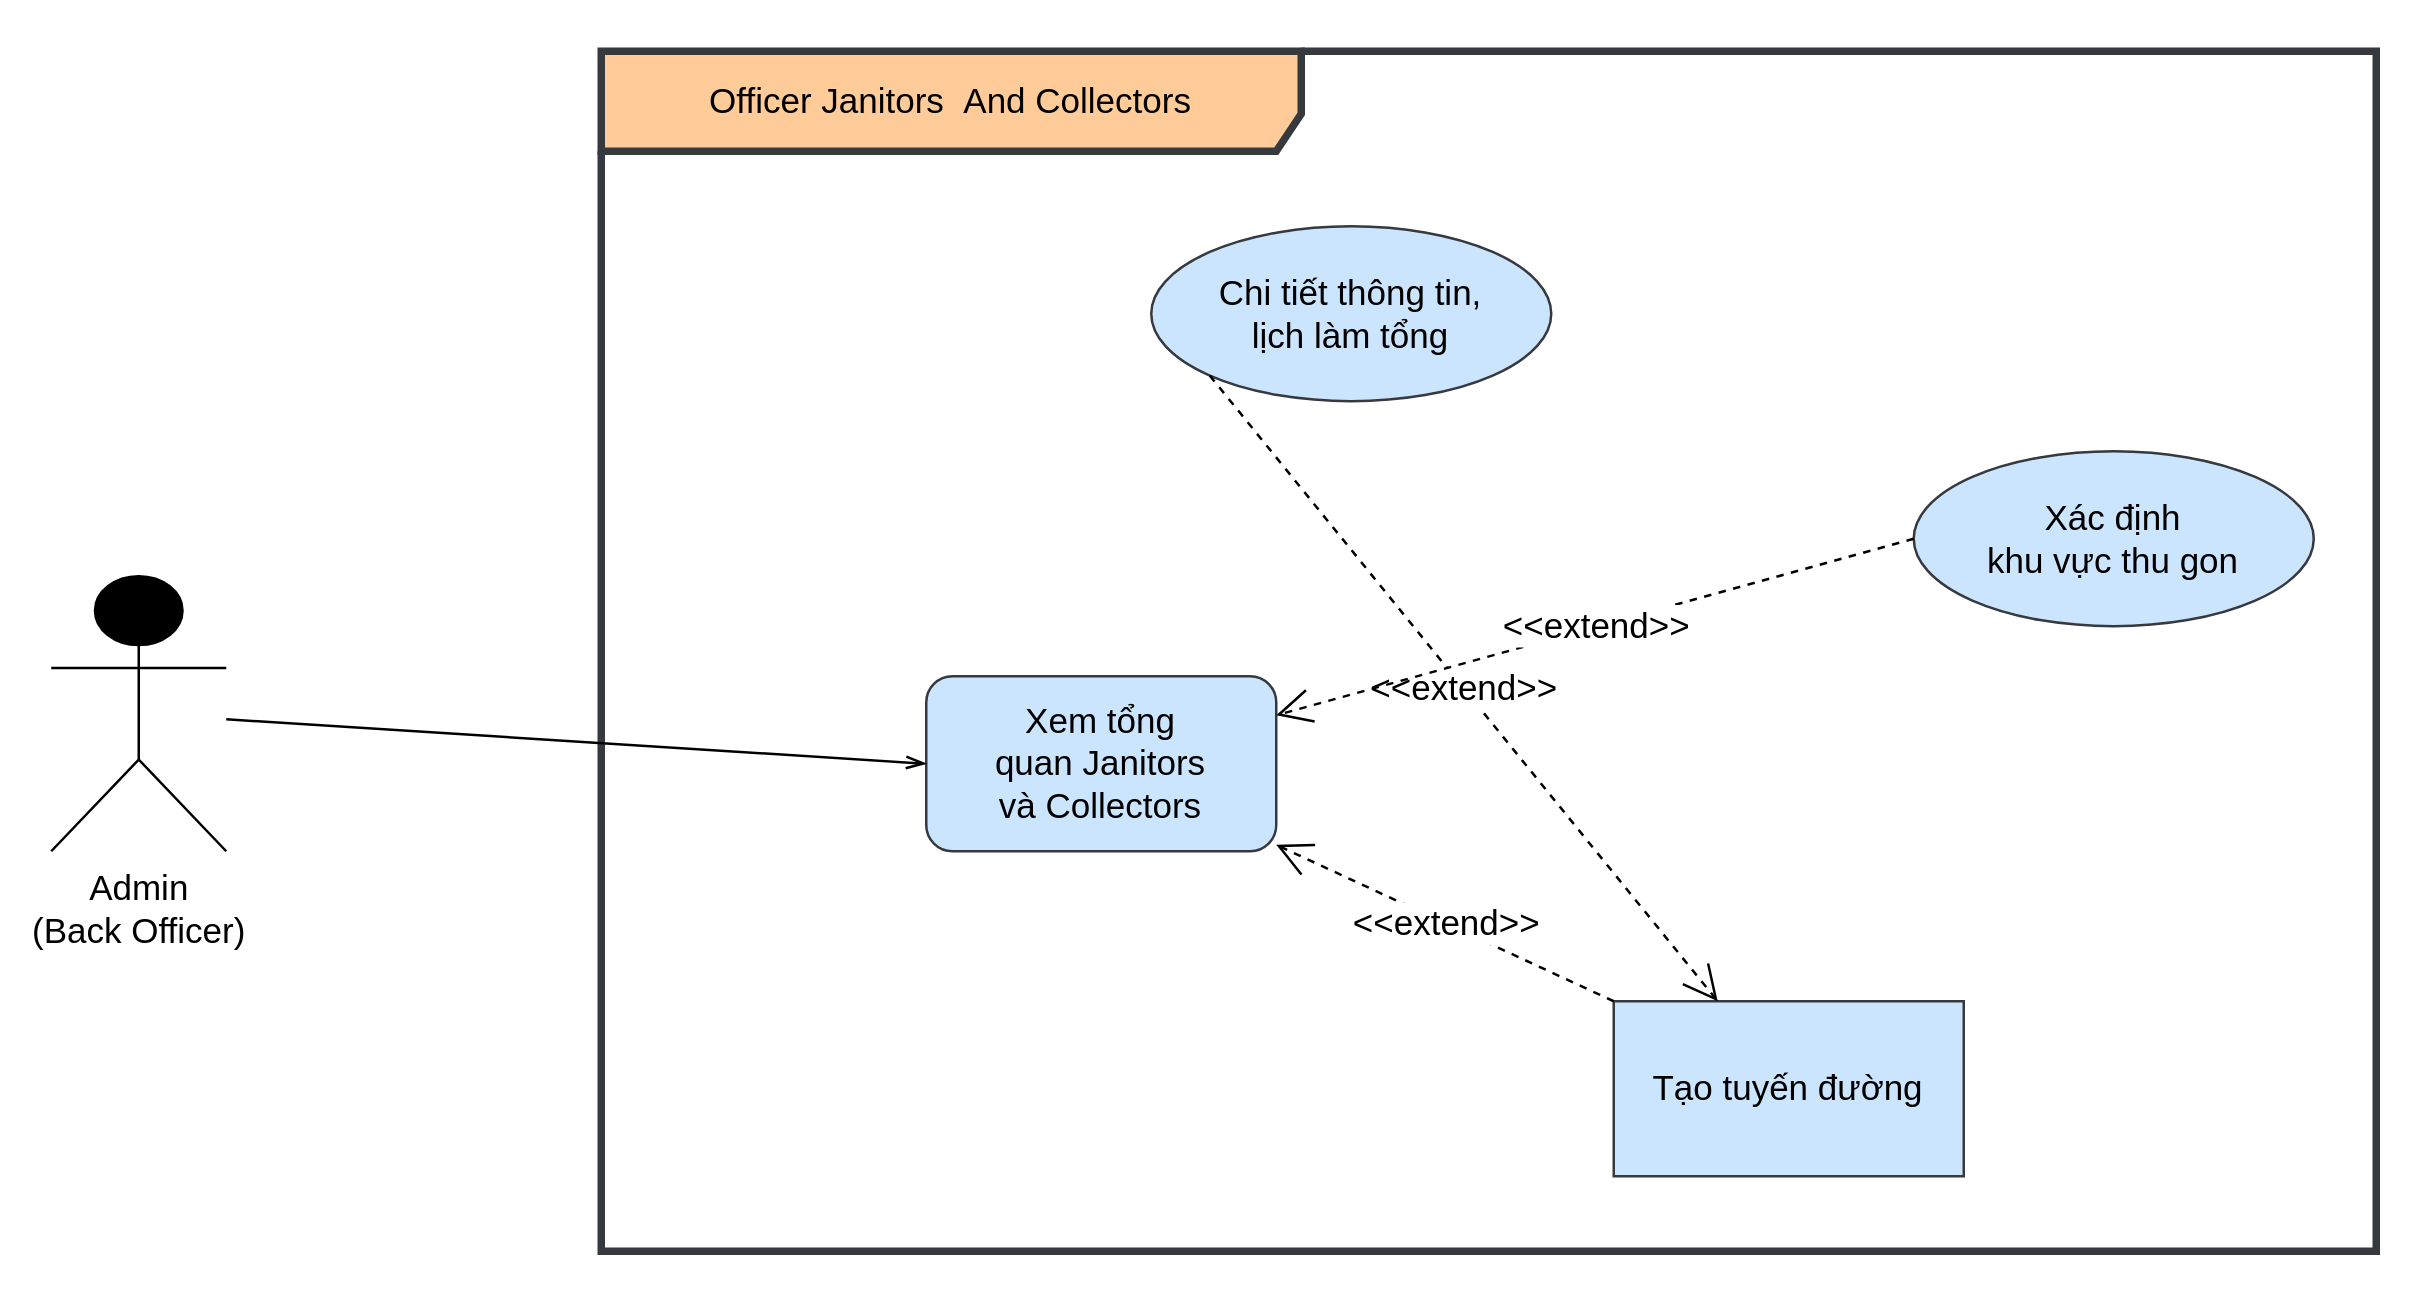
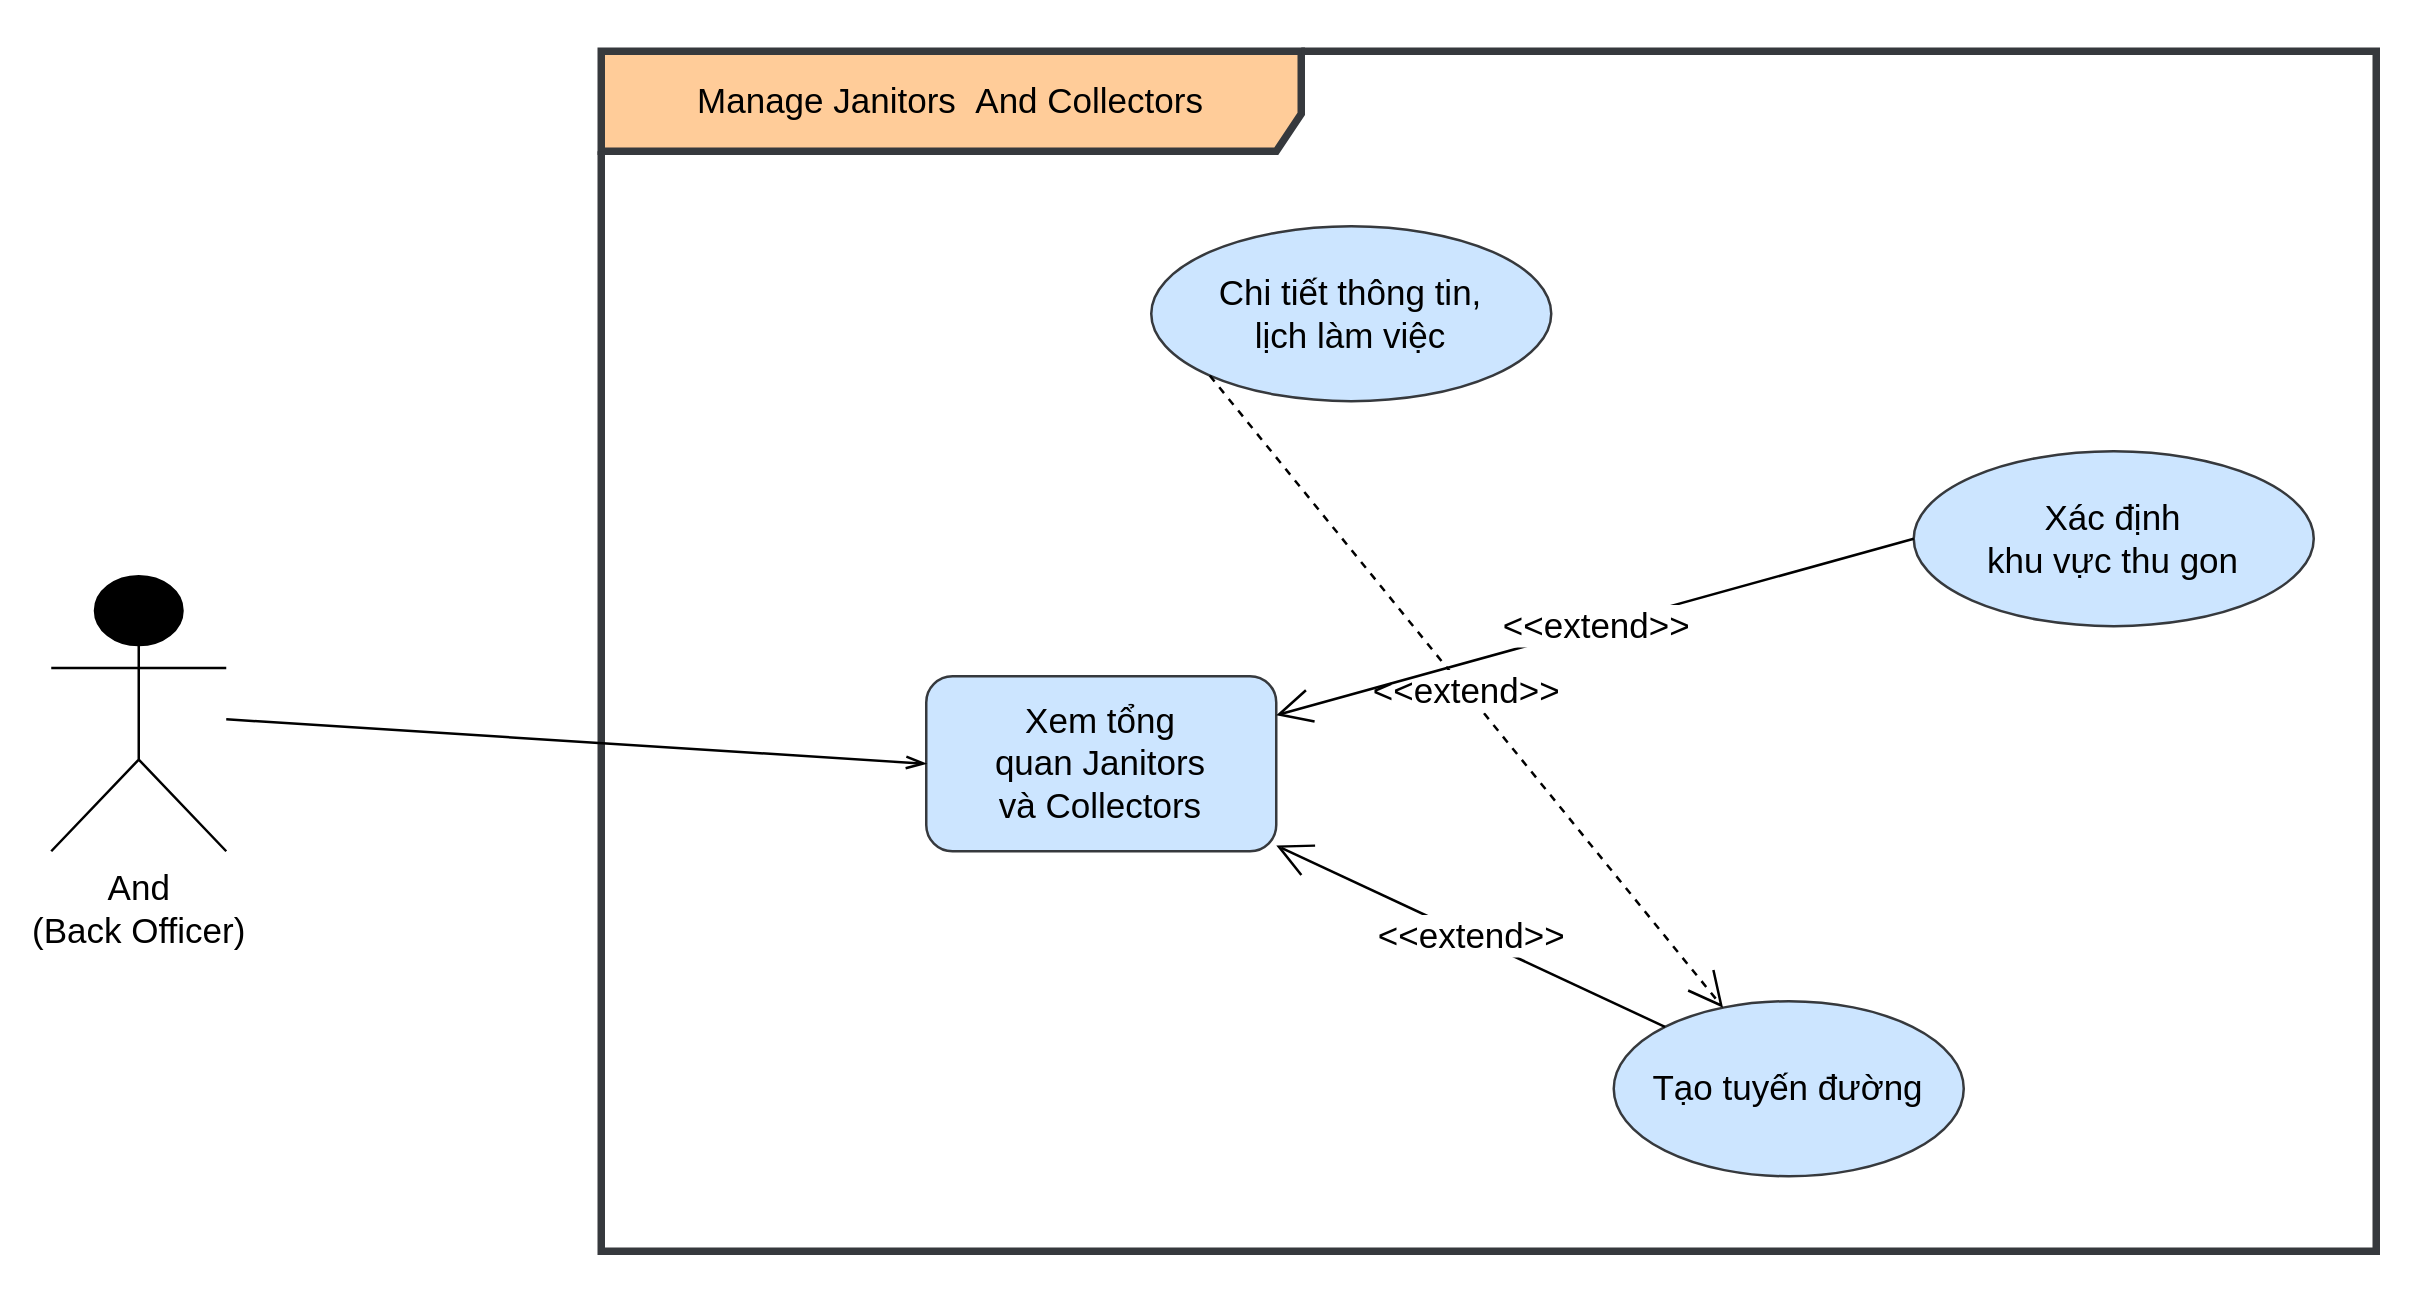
node "Officer Janitors And Collectors": label "Officer Janitors And Collectors" -> "Manage Janitors And Collectors"
node "Chi tiết thông tin, lịch làm tổng": label "Chi tiết thông tin, lịch làm tổng" -> "Chi tiết thông tin, lịch làm việc"
edge "Xác định khu vực thu gon" -> "Xem tổng quan Janitors và Collectors": style dashed -> solid
node "Admin (Back Officer)": label "Admin (Back Officer)" -> "And (Back Officer)"
edge "Tạo tuyến đường" -> "Xem tổng quan Janitors và Collectors": style dashed -> solid
node "Tạo tuyến đường": shape rectangle -> ellipse
